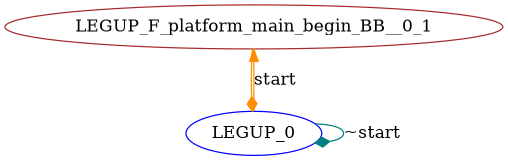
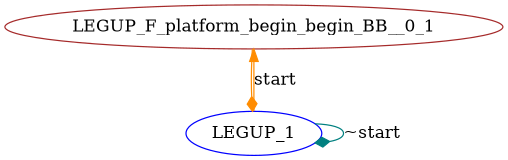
node "LEGUP_F_platform_main_begin_BB__0_1": label "LEGUP_F_platform_main_begin_BB__0_1" -> "LEGUP_F_platform_begin_begin_BB__0_1"
node "LEGUP_0": label "LEGUP_0" -> "LEGUP_1"
